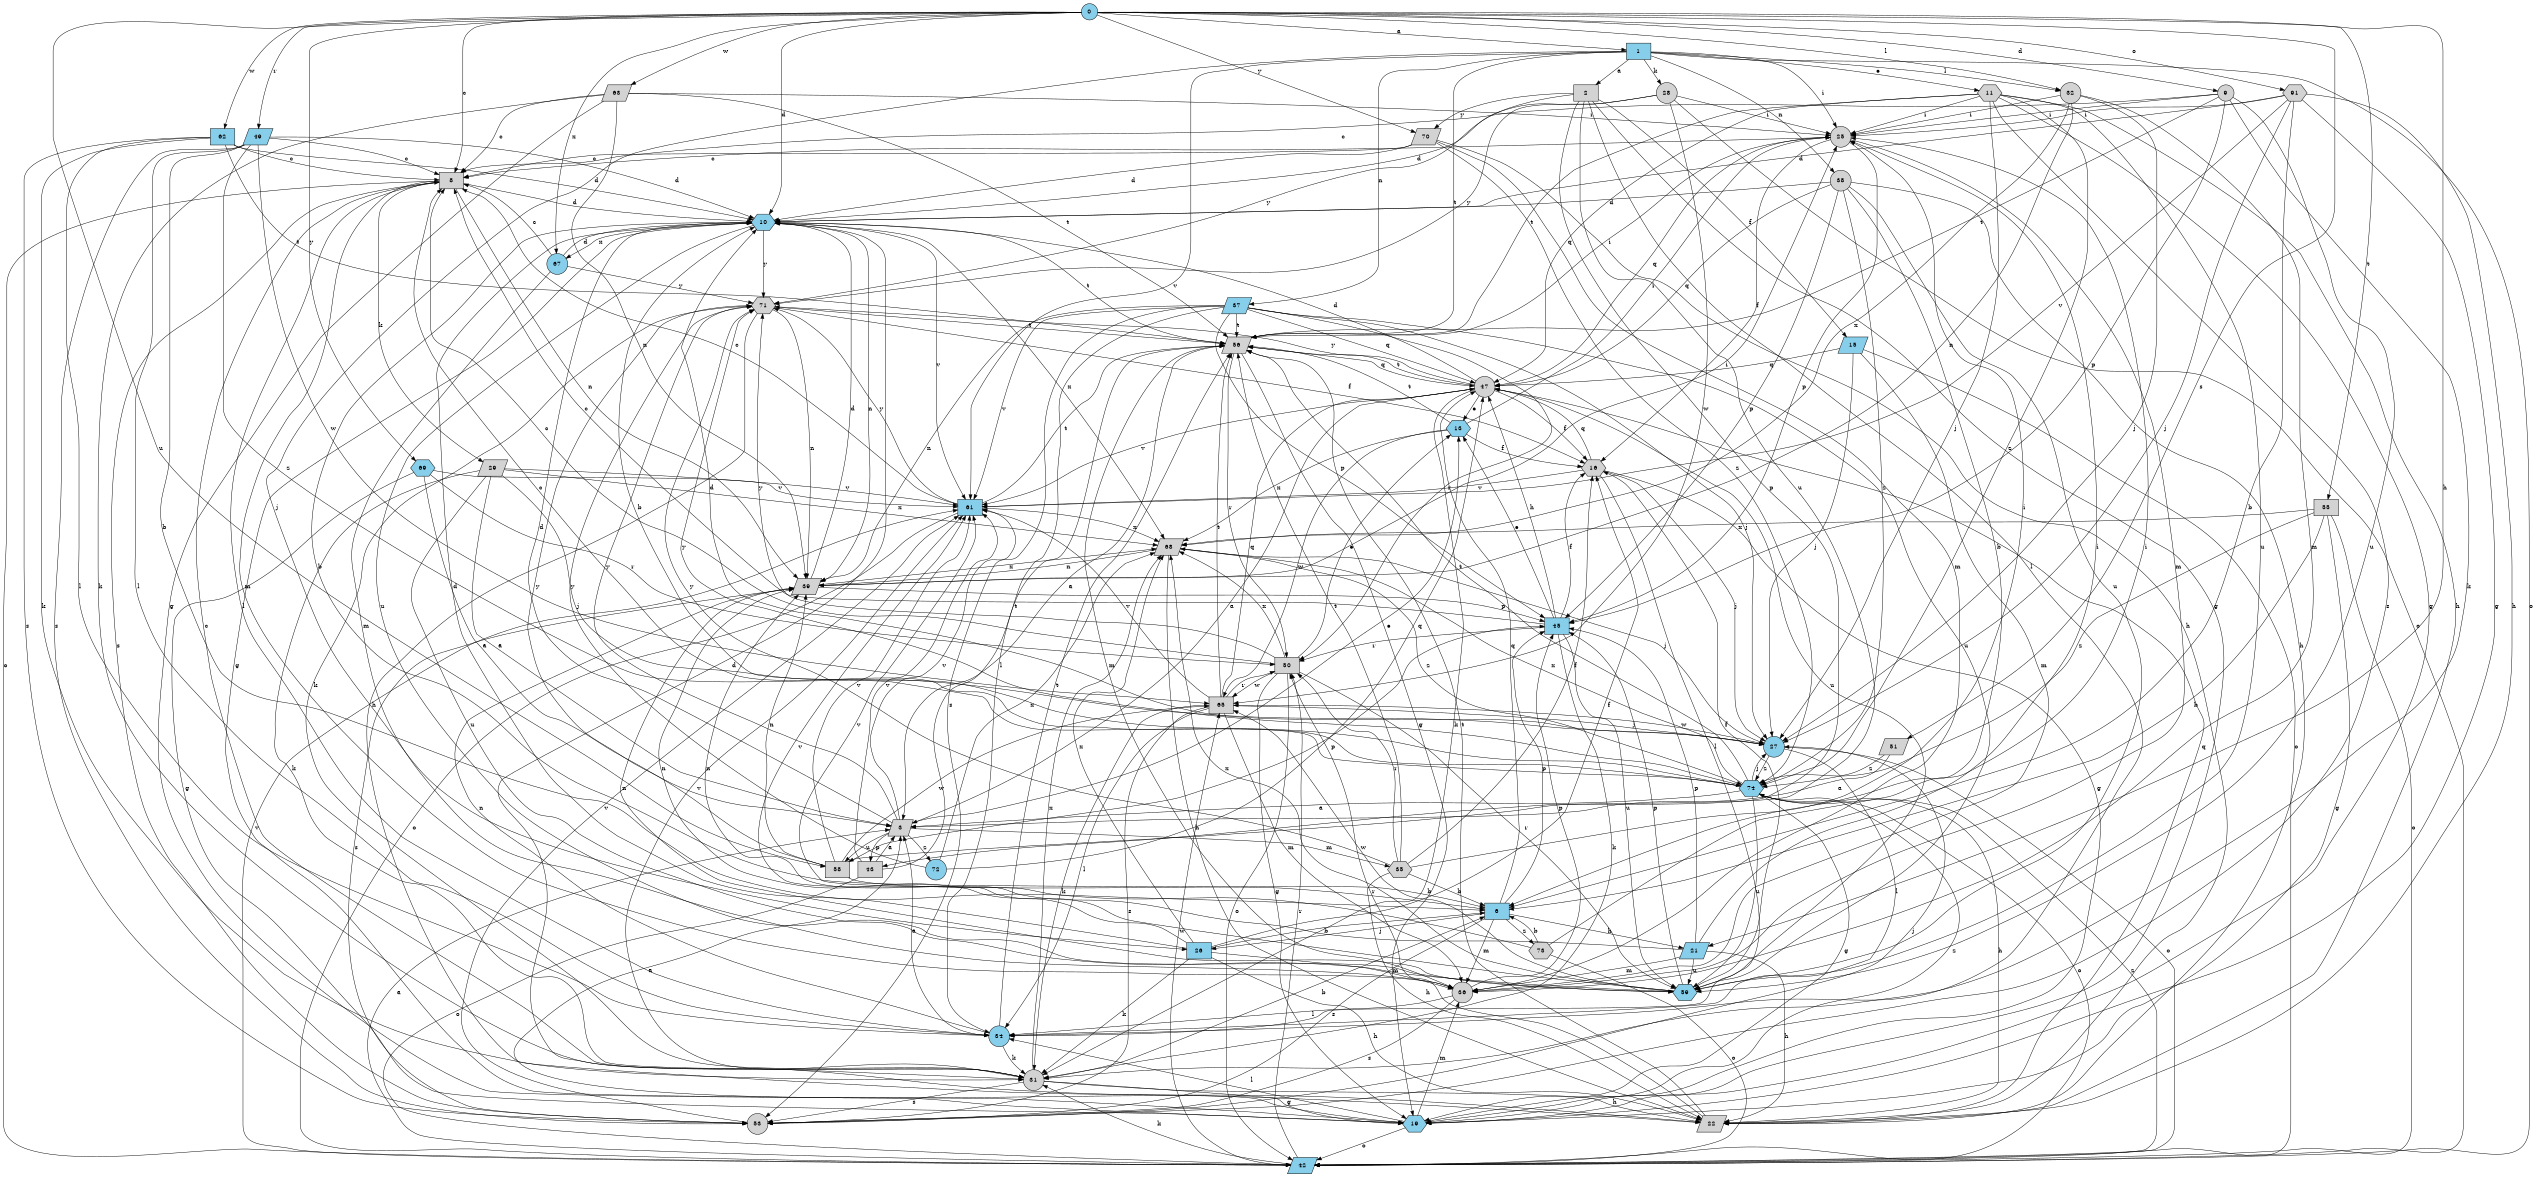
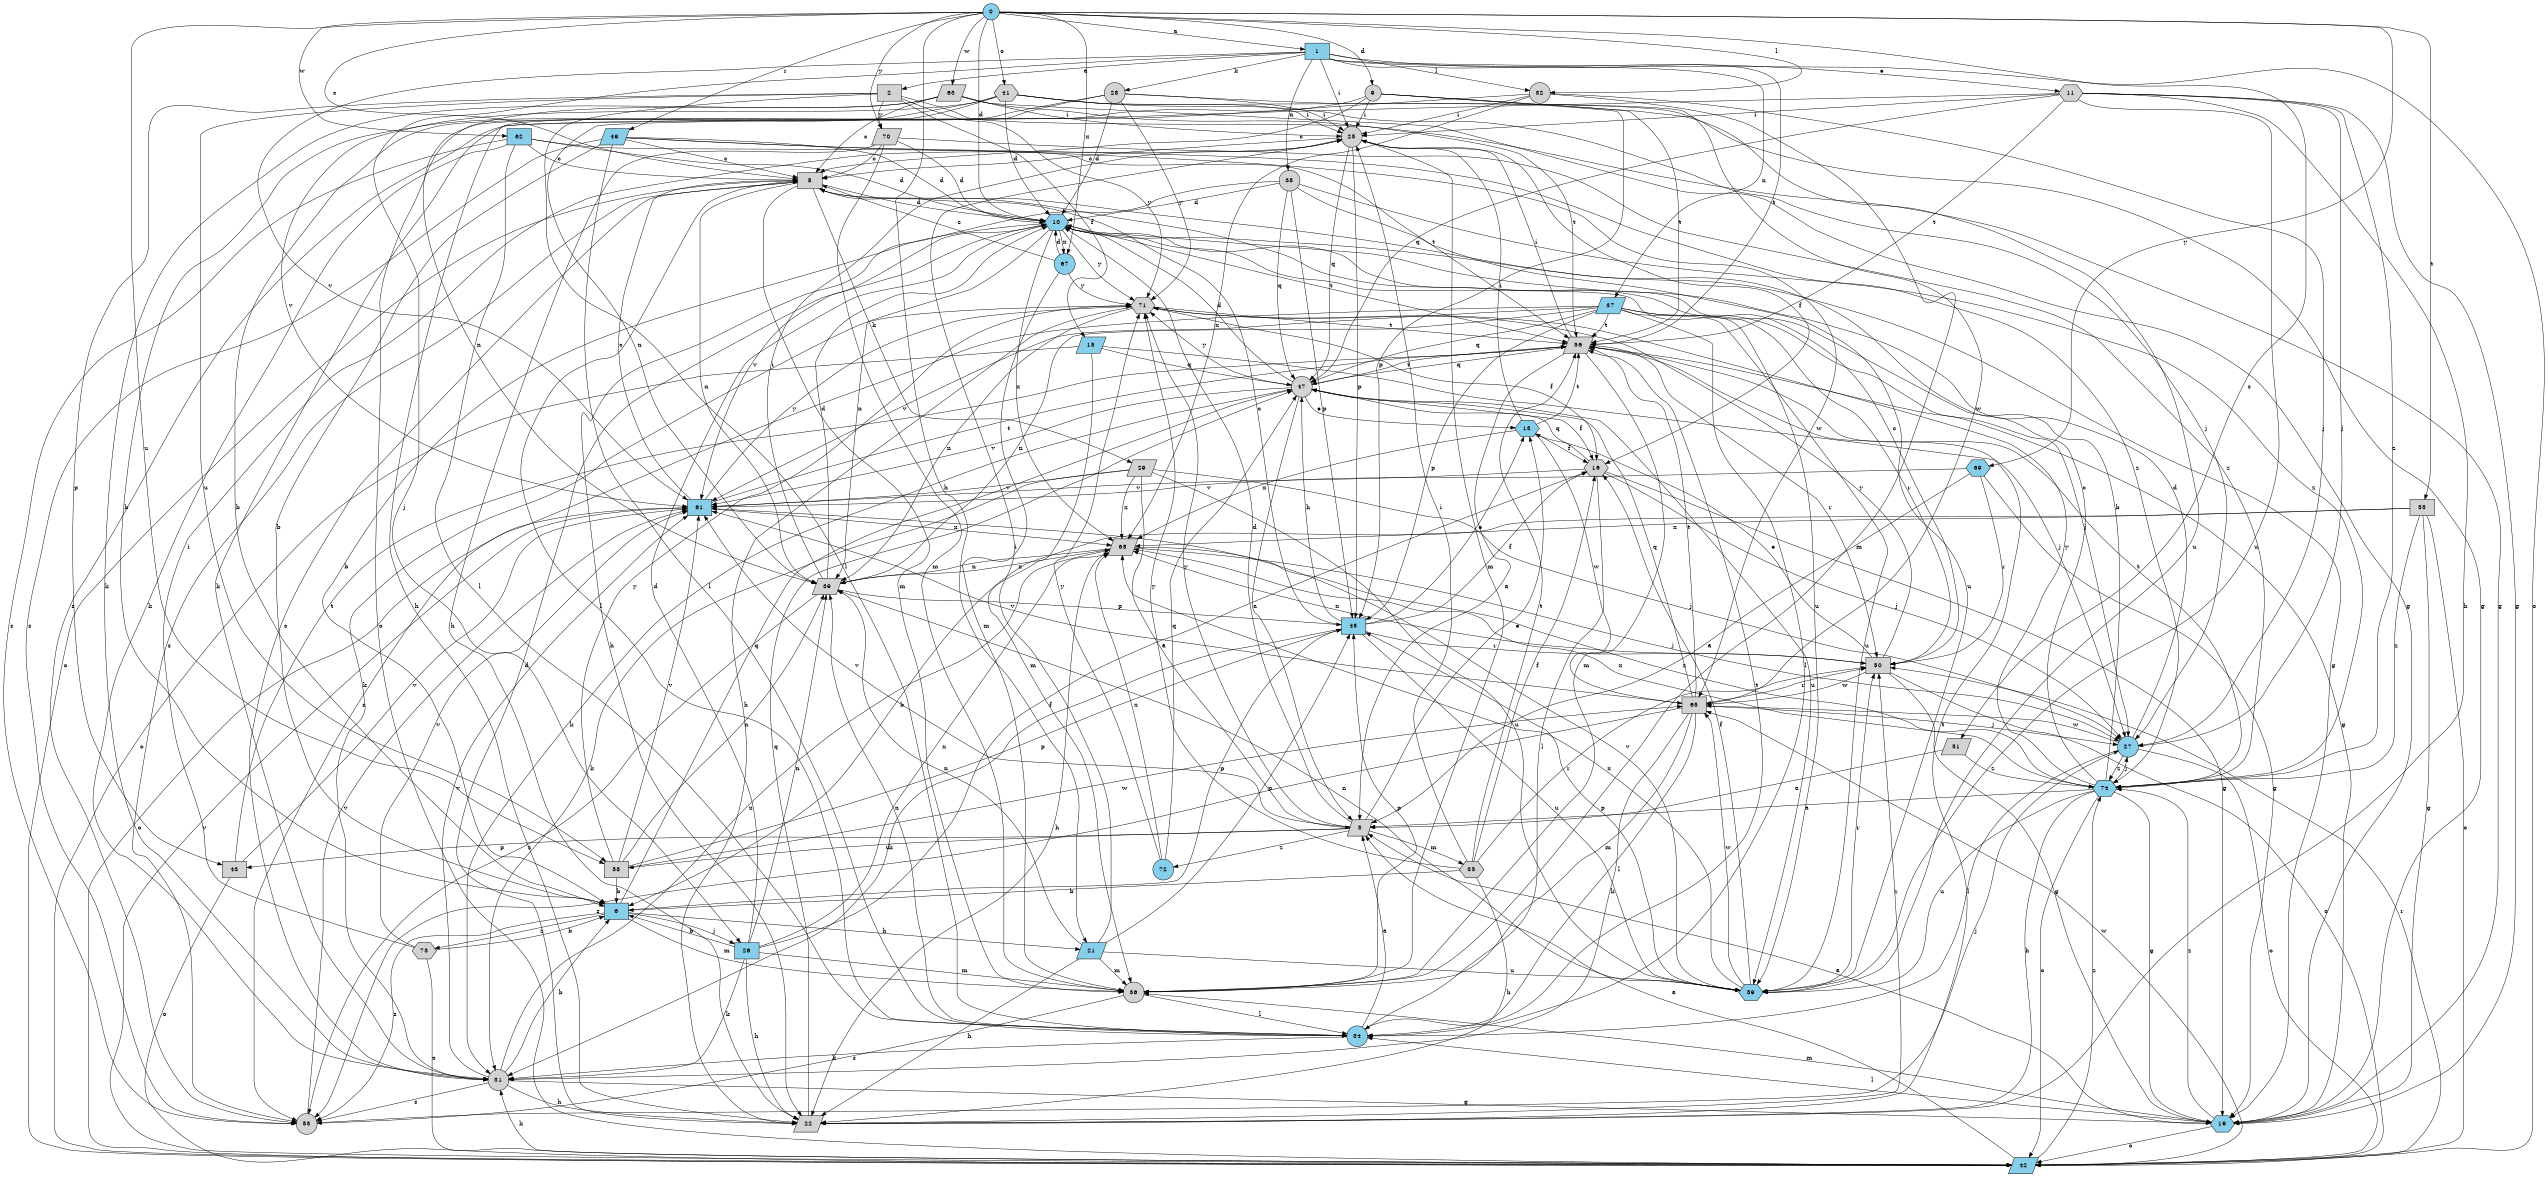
node "91": label "91" -> "41"
edge "38" -> "6": now "28" -> "6"
edge "50" -> "59": reversed
edge "43" -> "3": removed, label "a"
